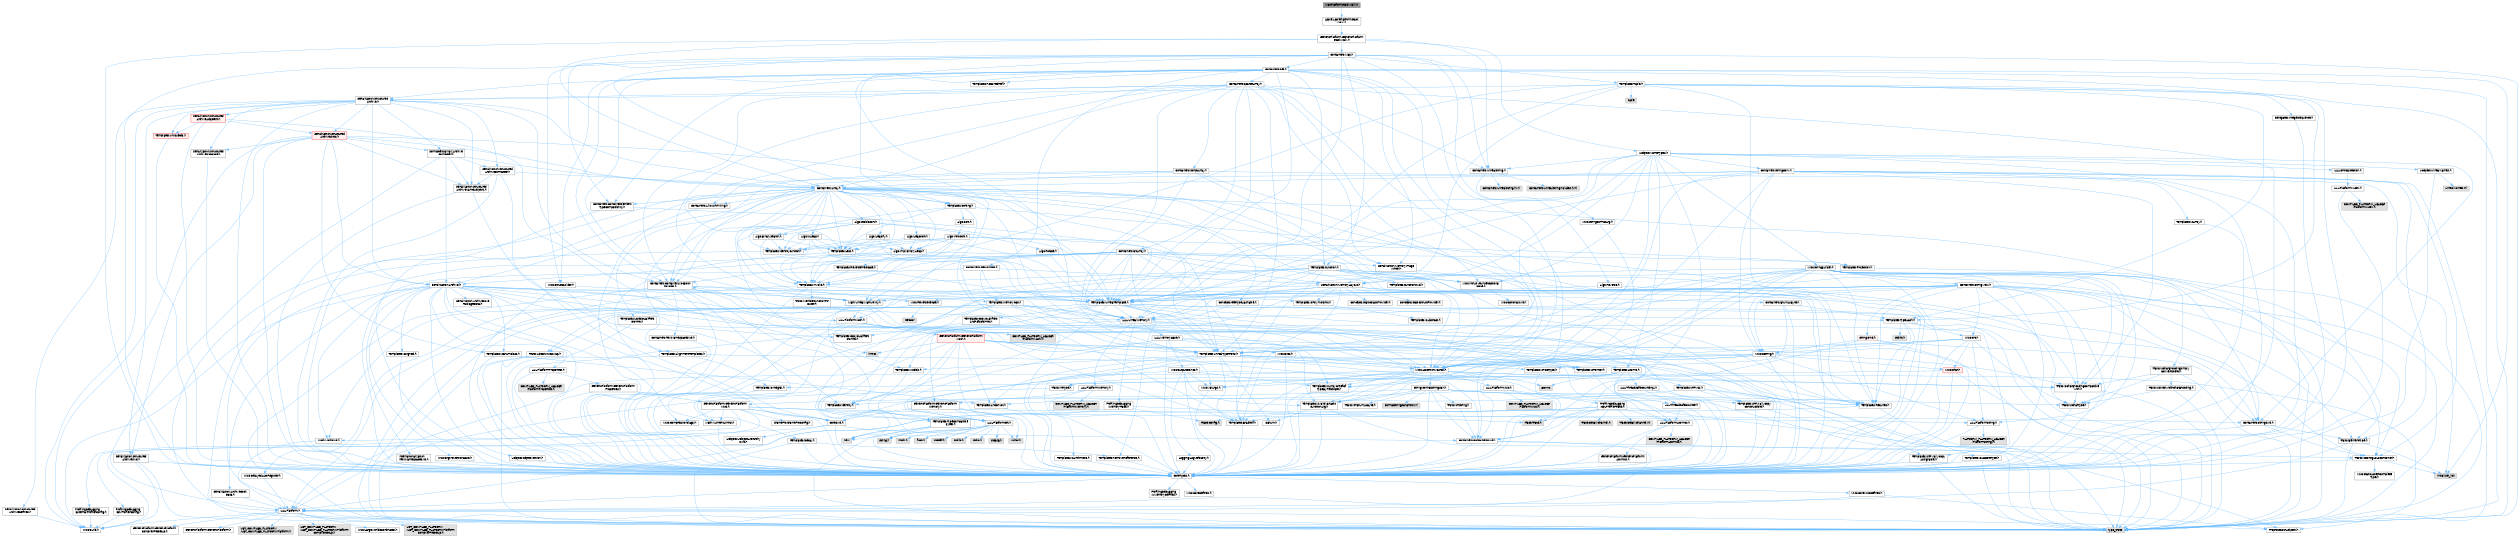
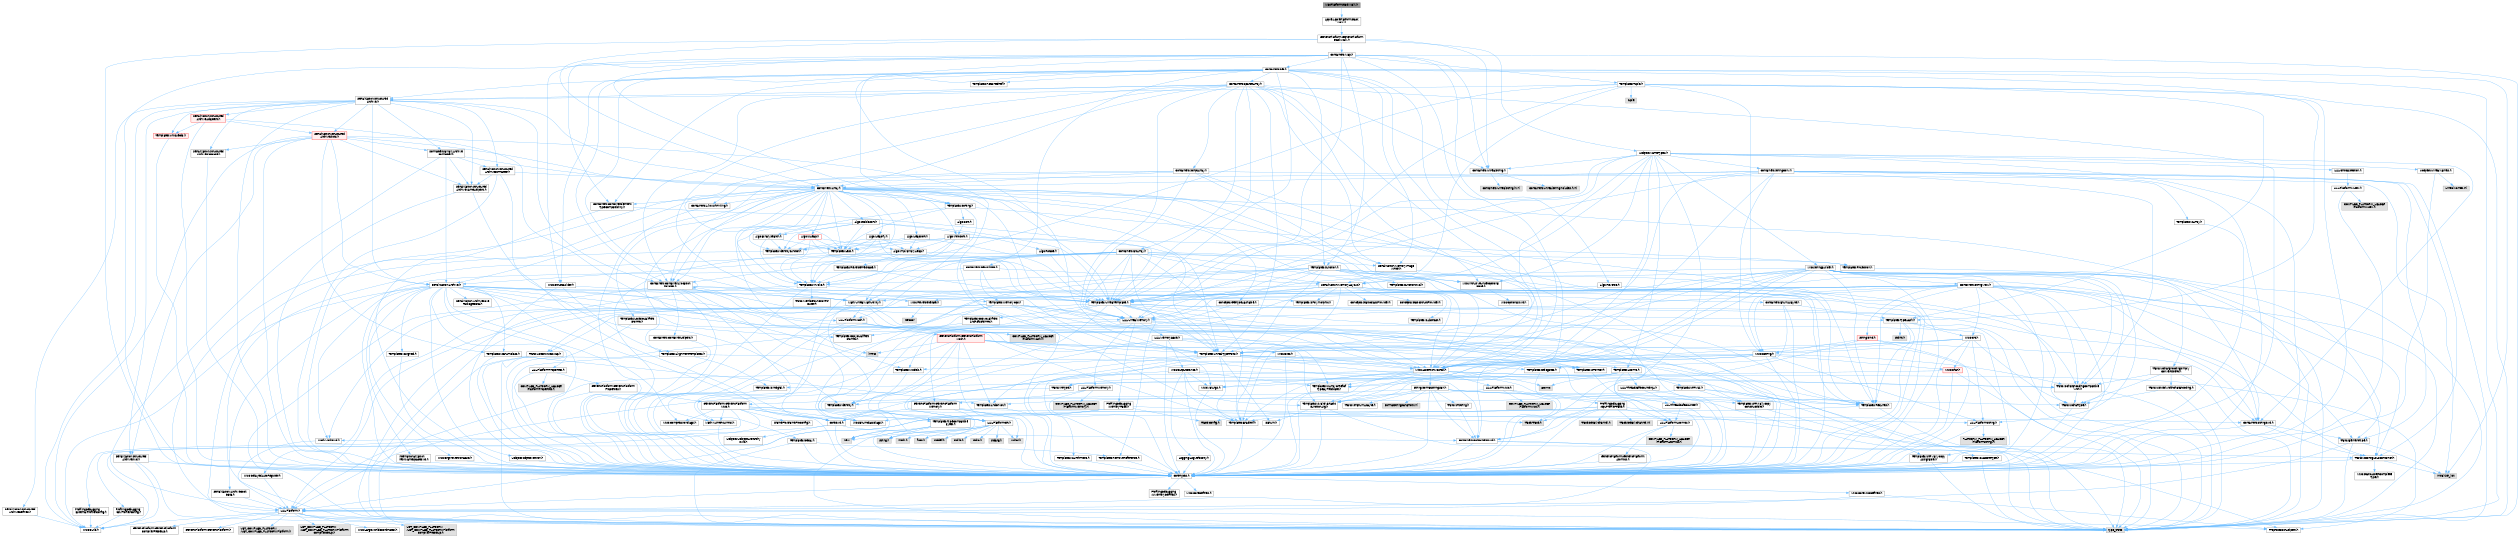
node "Delegates/IntegerSequence.h": removed
edge "Containers/Array.h" -> "Algo/Impl/BinaryHeap.h": now "Containers/Array.h" -> "Algo/IntroSort.h"
node "Misc/StringFormatArg.h": removed
node "Algo/IsHeap.h": color grey40 -> red
edge "Templates/IsPolymorphic.h" -> "Templates/IsAbstract.h": now "Serialization/MemoryLayout.h" -> "Templates/IsAbstract.h"
node "Containers/TextNamespaceFwd.h": label "Containers/TextNamespaceFwd.h" -> "Containers/ContainerHelpers.h"
node "String/Find.h": color grey60 -> red
node "Templates/IsPODType.h": label "Templates/IsPODType.h" -> "Templates/Delegates.h"
node "Misc/EnumClassFlags.h": added
